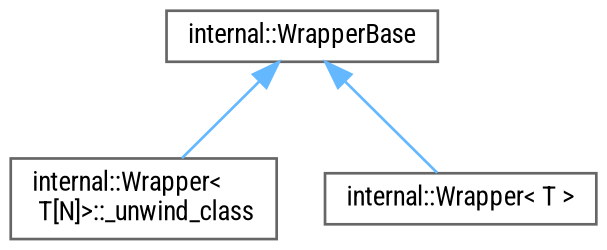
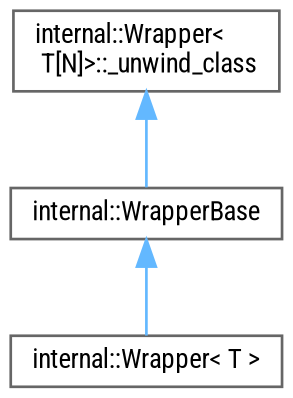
edge "internal::Wrapper< T[N]>::_unwind_class" -> "internal::WrapperBase": reversed
